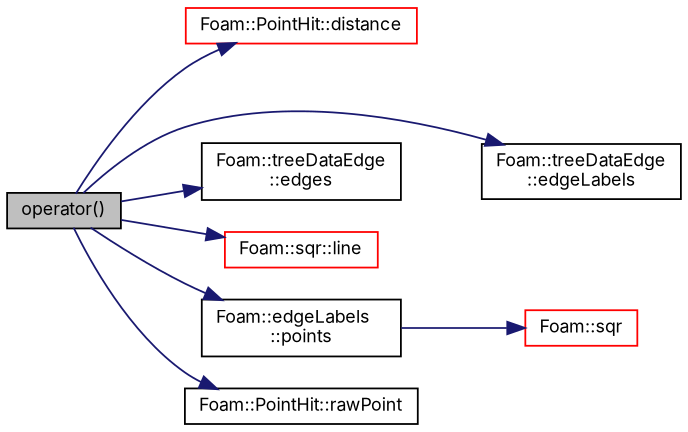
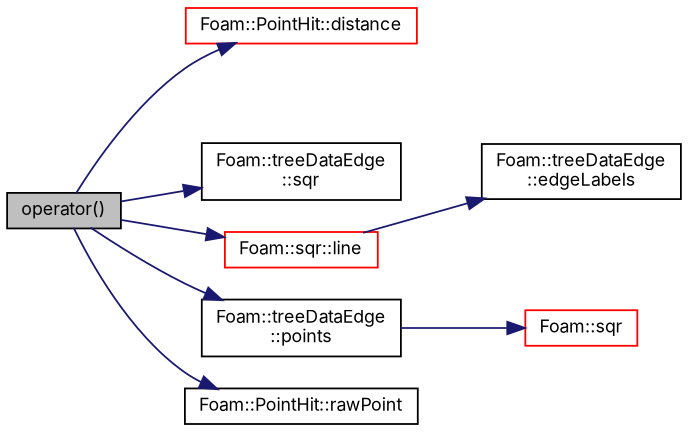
edge "operator()" -> "Foam::treeDataEdge ::edgeLabels": now "Foam::sqr::line" -> "Foam::treeDataEdge ::edgeLabels"
node "Foam::treeDataEdge ::edges": label "Foam::treeDataEdge ::edges" -> "Foam::treeDataEdge ::sqr"
node "Foam::edgeLabels ::points": label "Foam::edgeLabels ::points" -> "Foam::treeDataEdge ::points"
